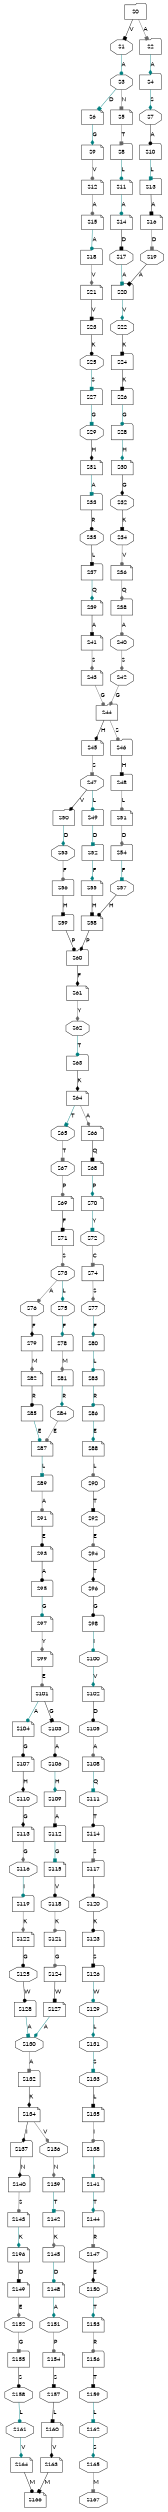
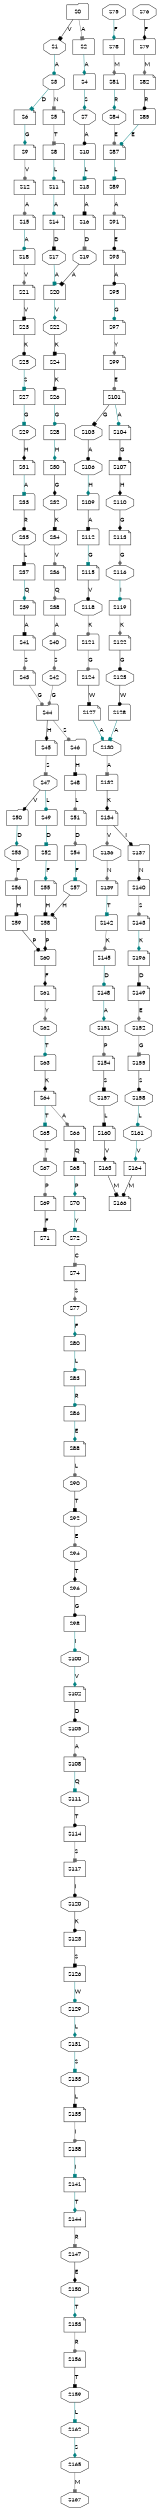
node "S73": removed
